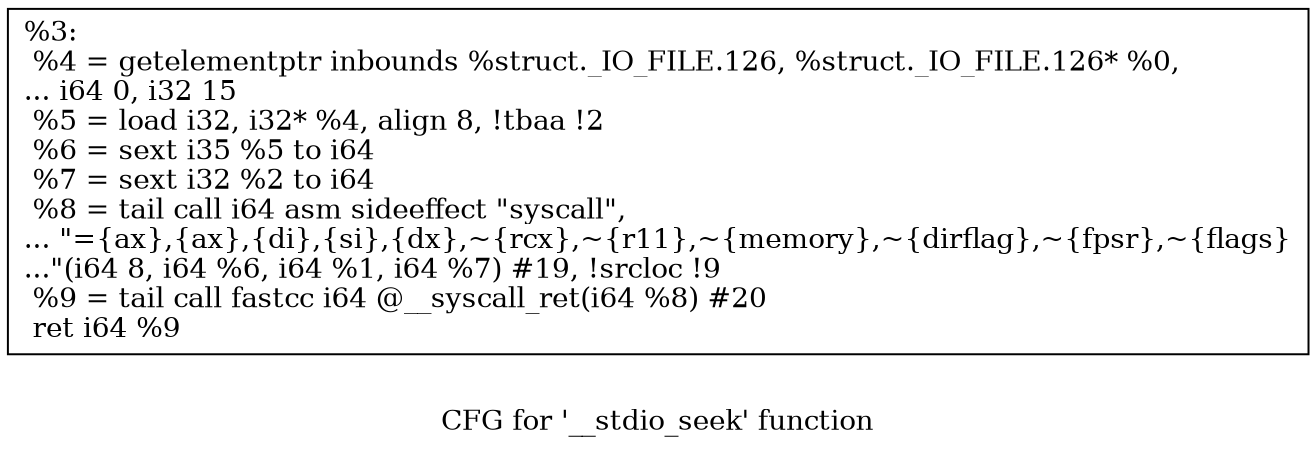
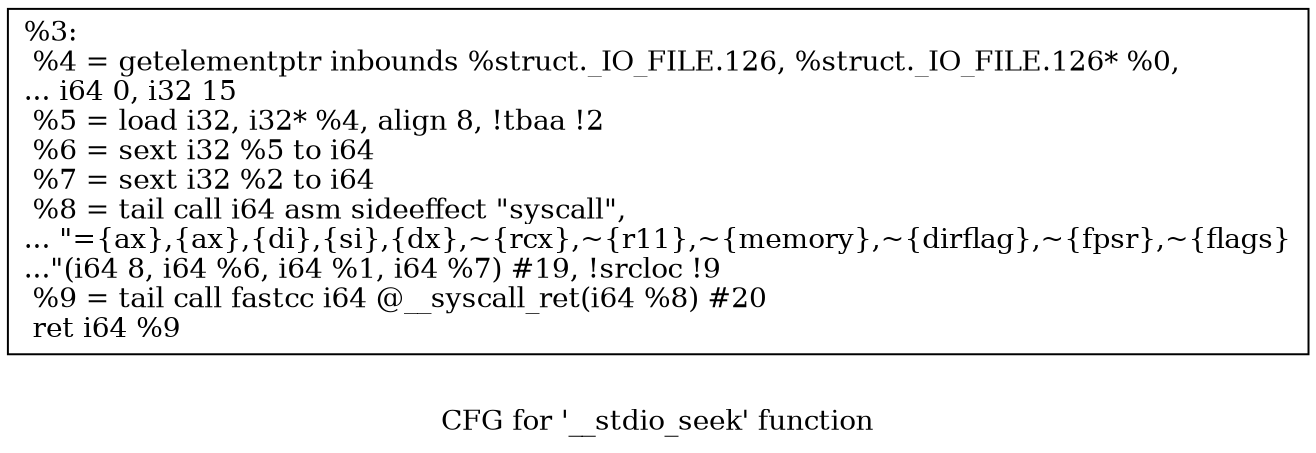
node "%3:": text "%6 = sext i35 %5 to i64" -> "%6 = sext i32 %5 to i64"
